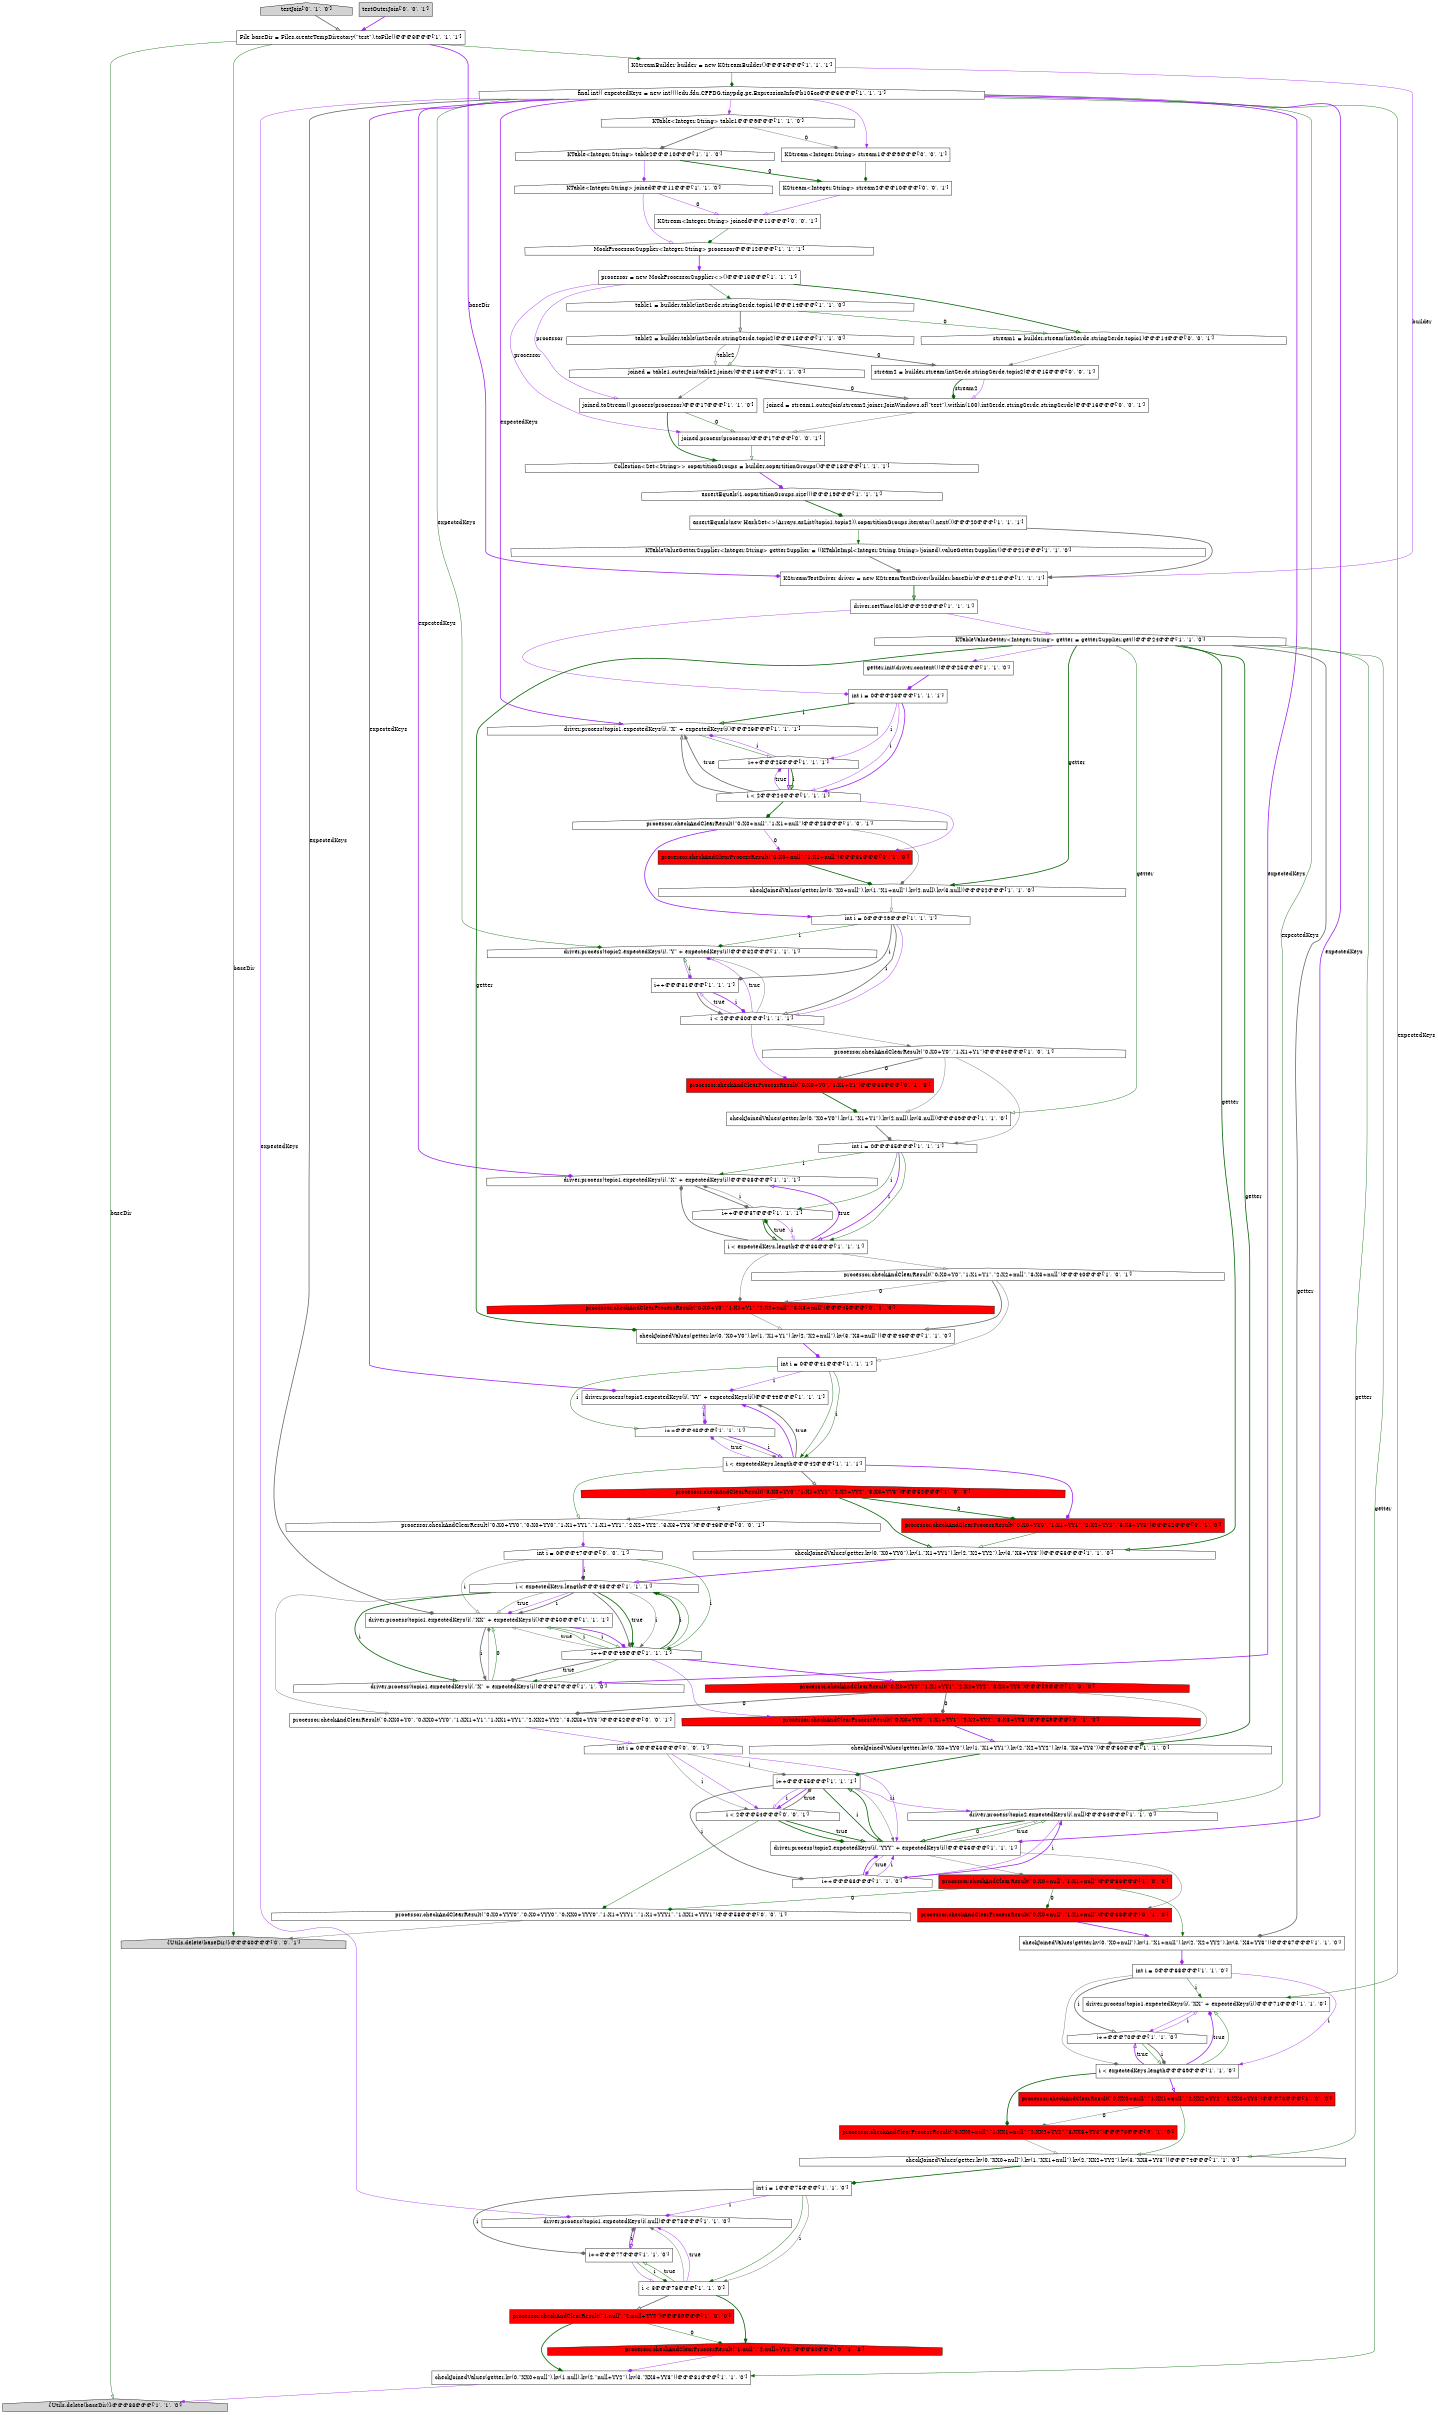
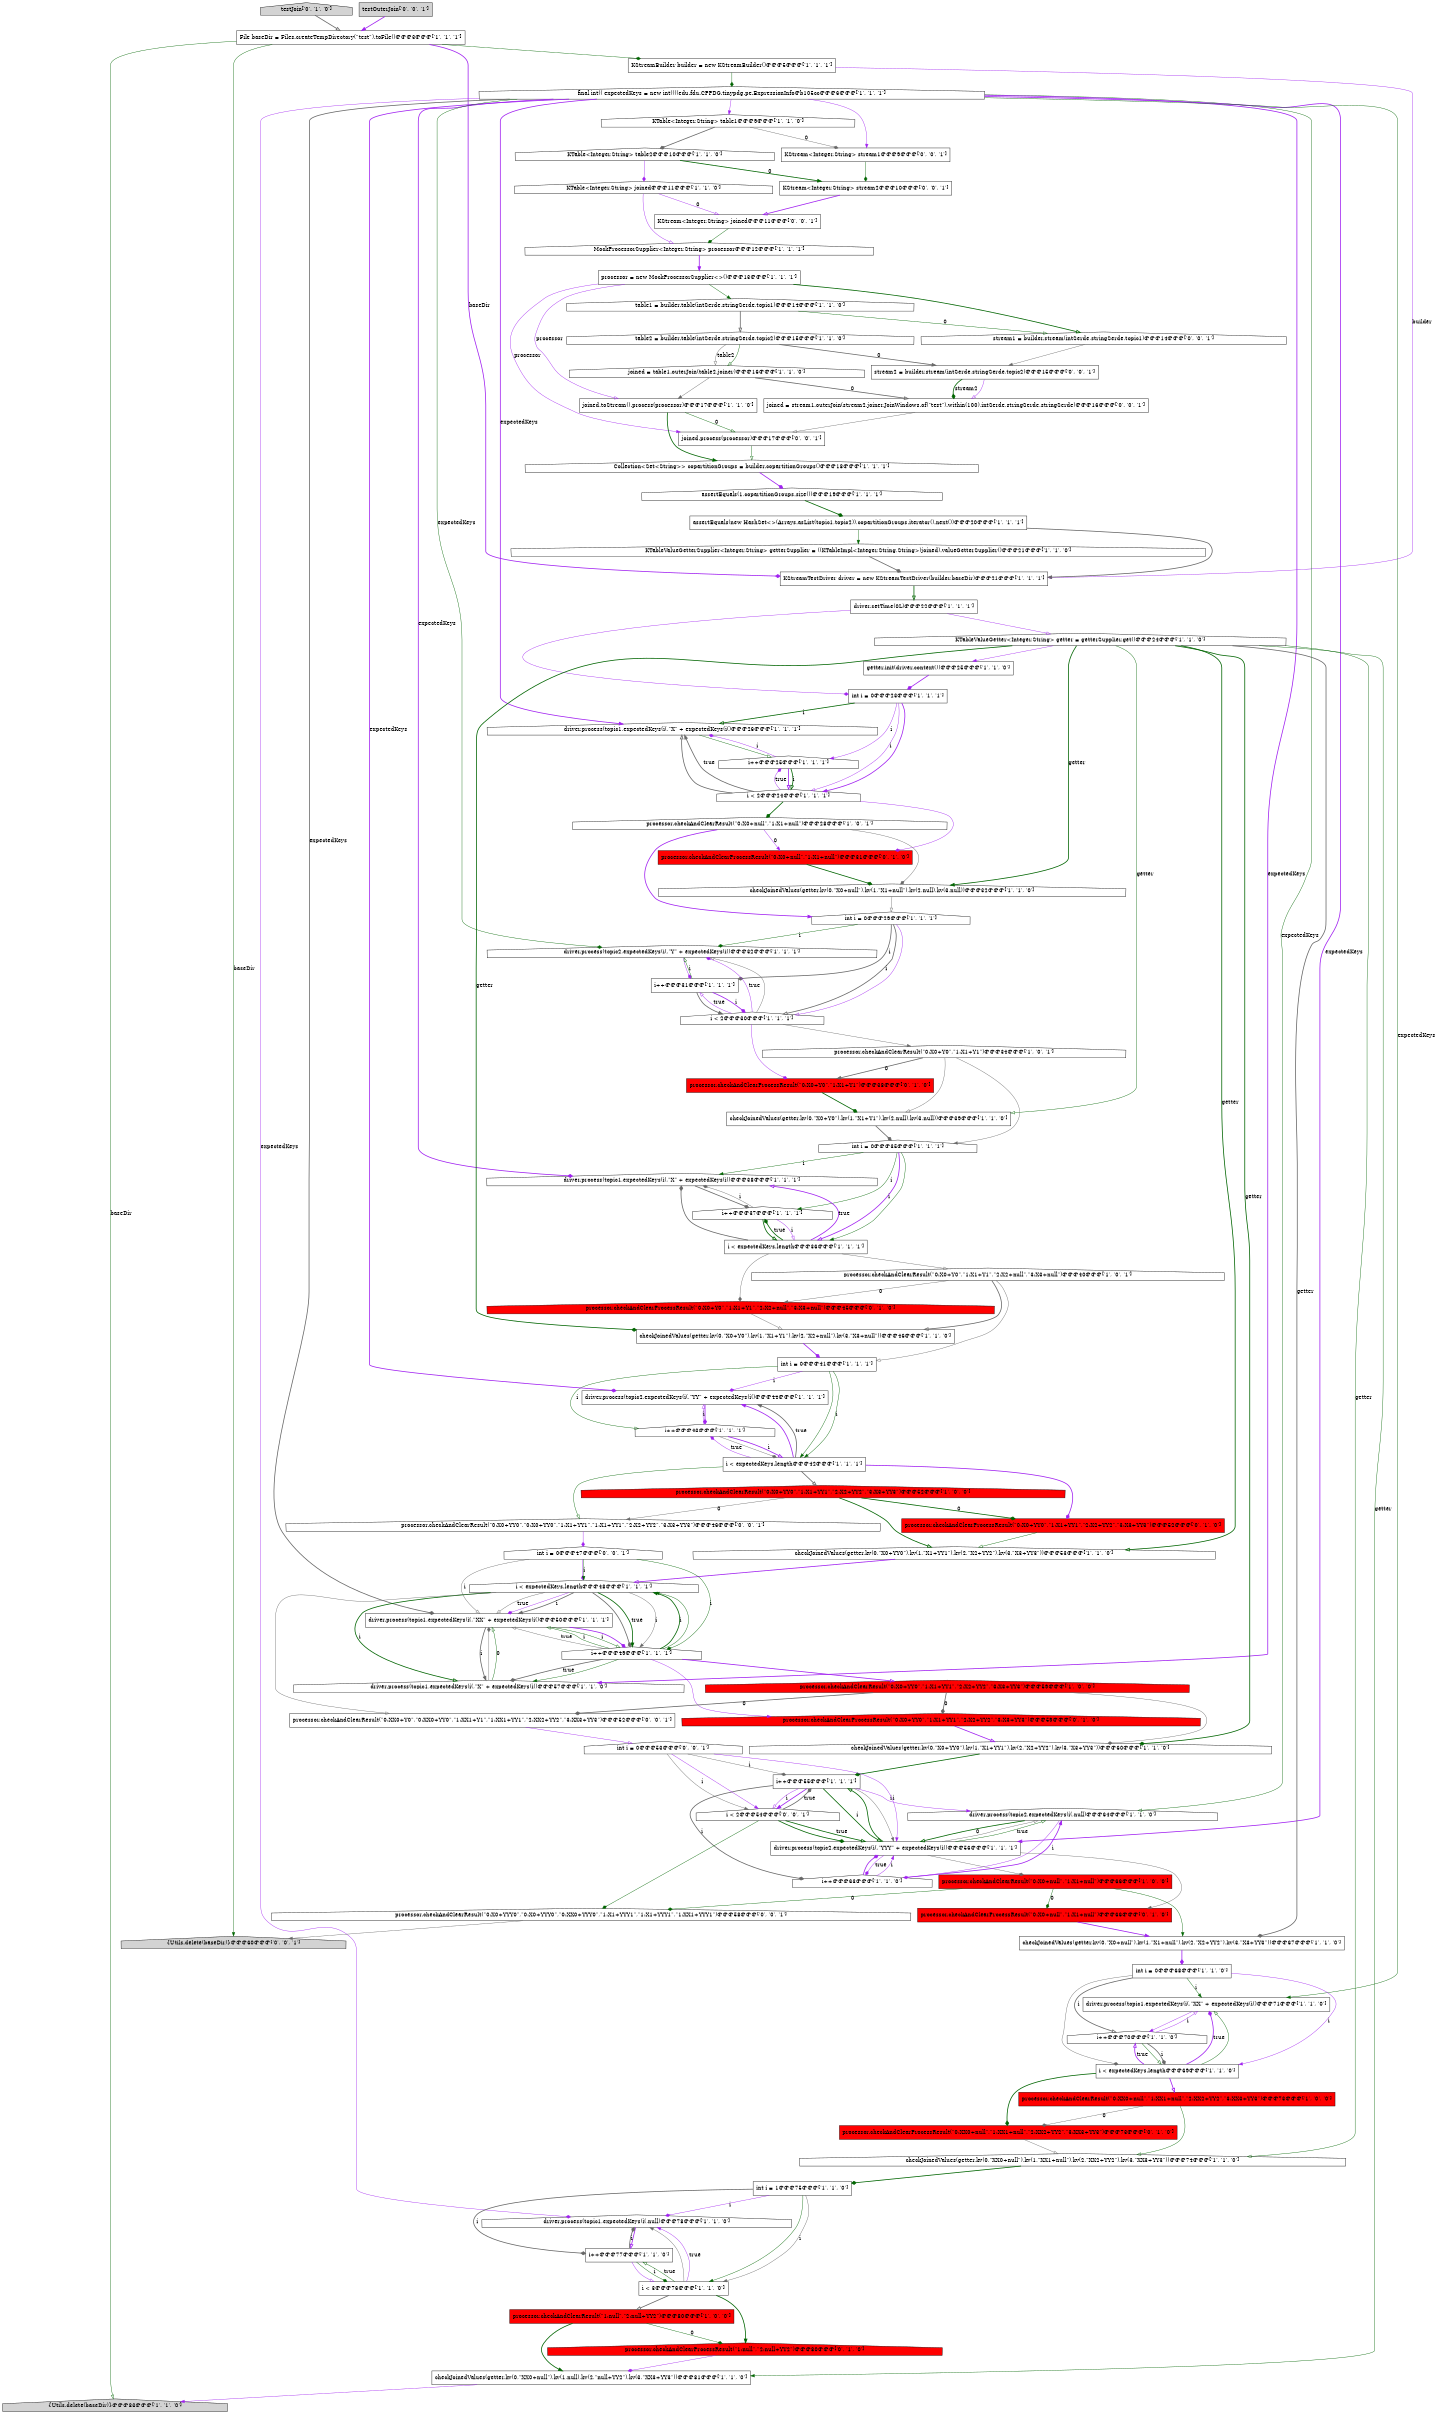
edge "KStream<Integer,String> stream2@@@10@@@['0', '0', '1']" -> "KStream<Integer,String> joined@@@11@@@['0', '0', '1']": style solid -> bold
